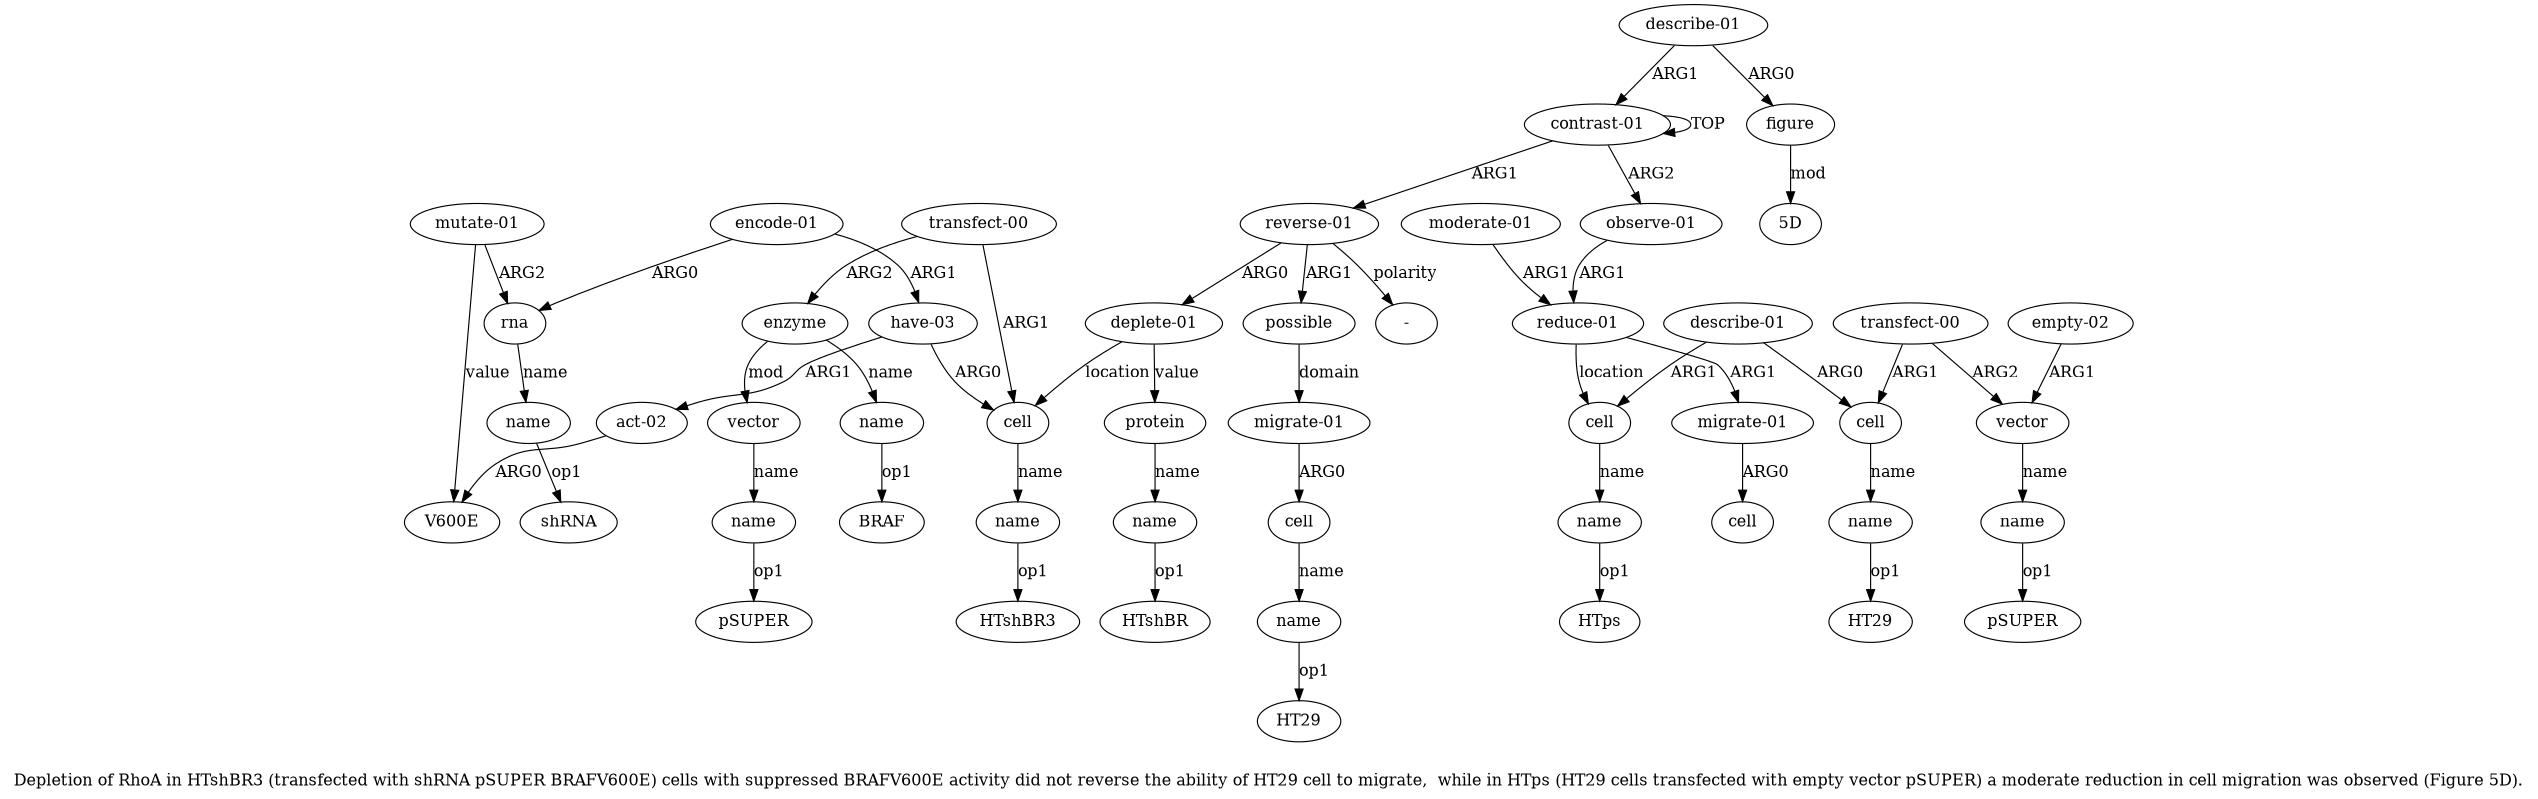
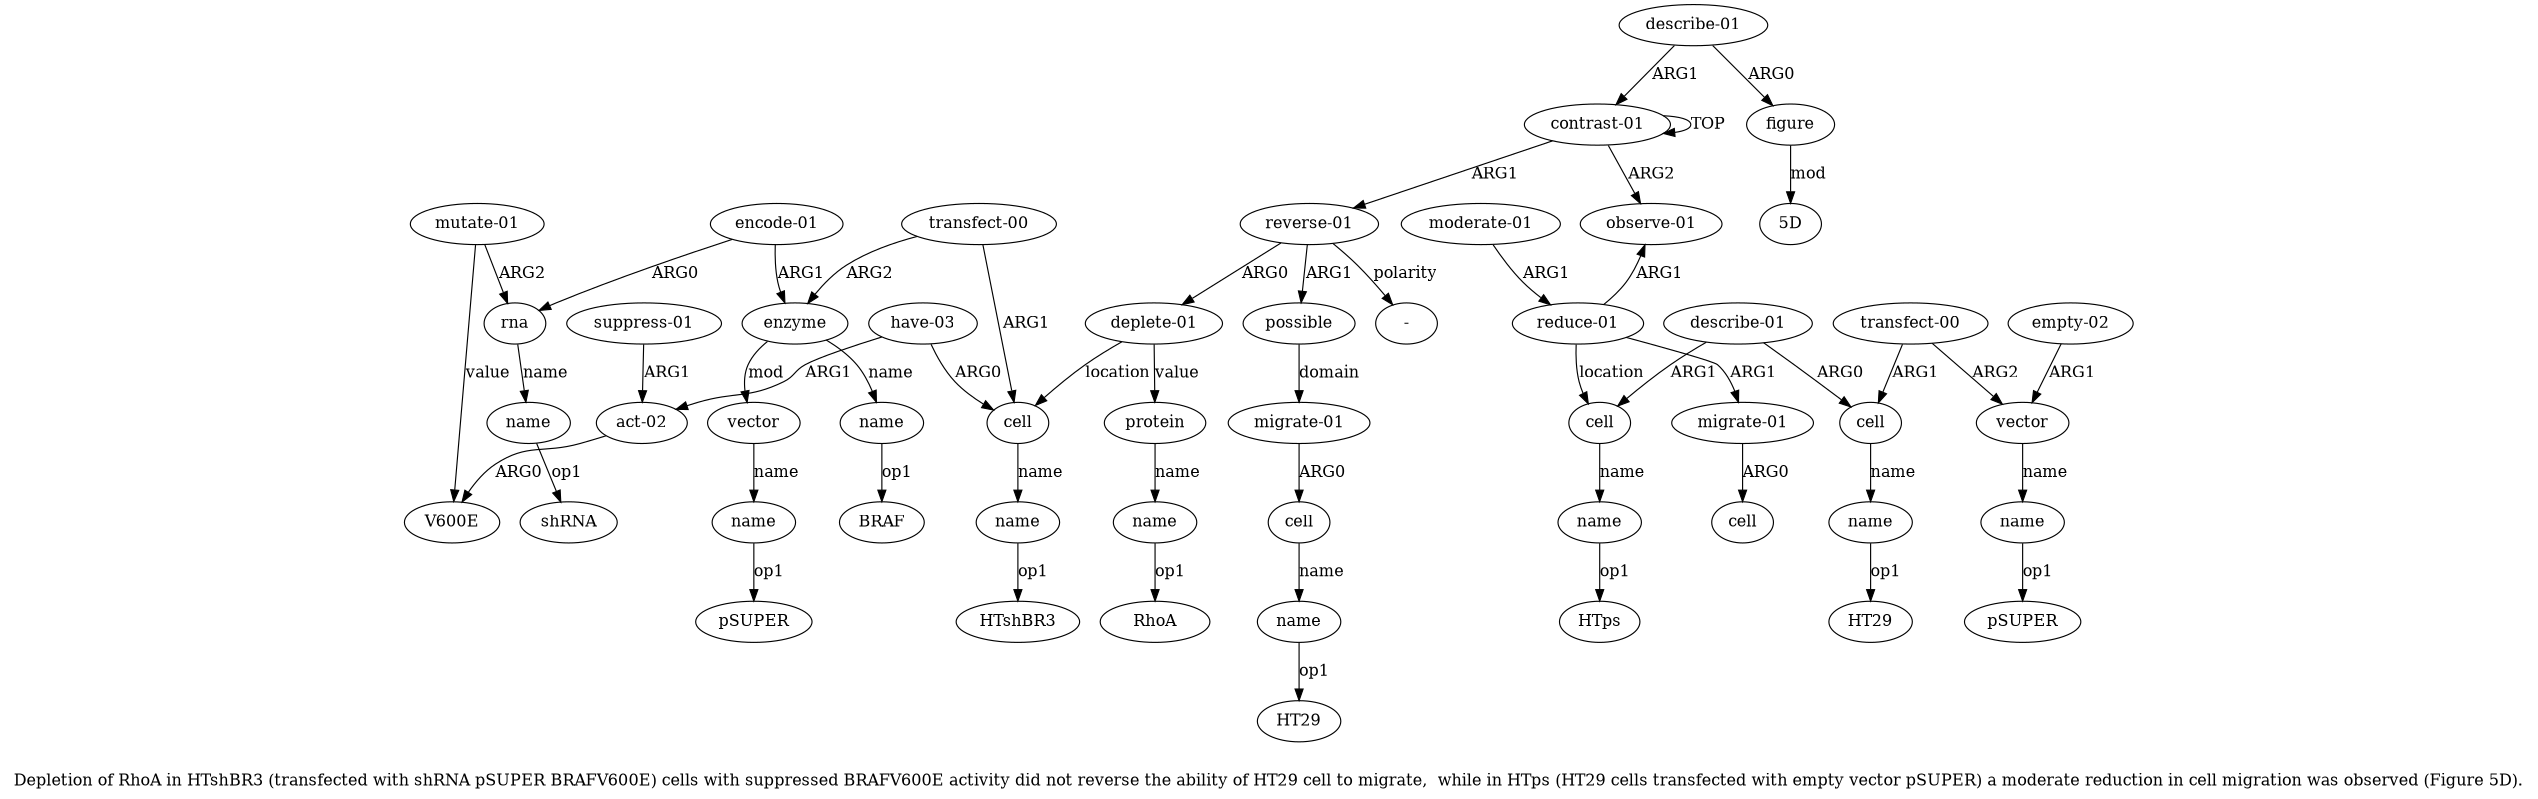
edge "encode-01" -> "have-03": now "encode-01" -> "enzyme"
edge "observe-01" -> "reduce-01": reversed
node "suppress-01": added
node "HTshBR": label "HTshBR" -> "RhoA"
